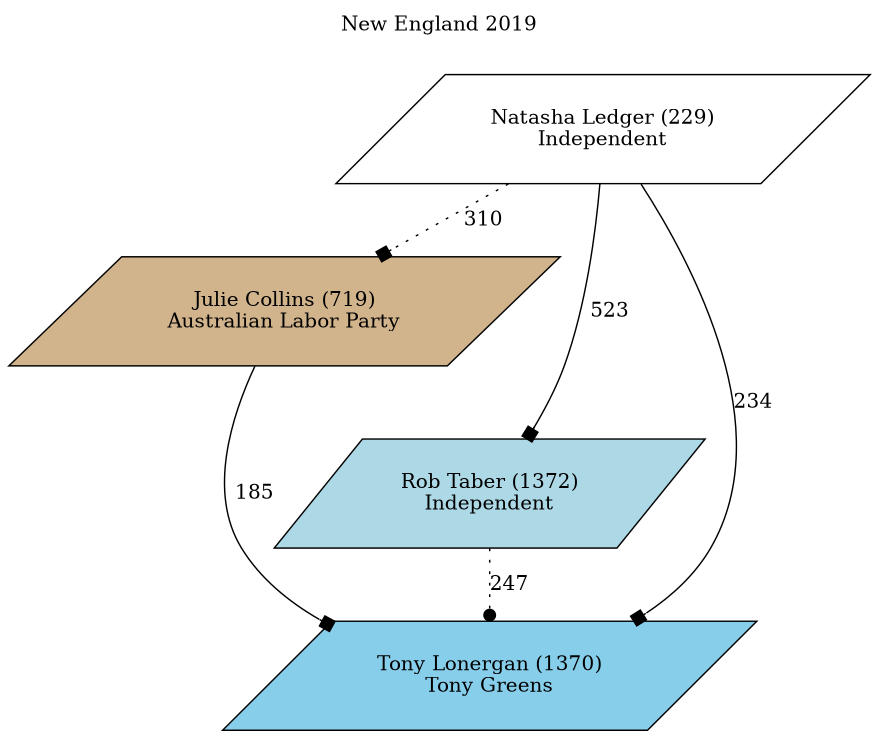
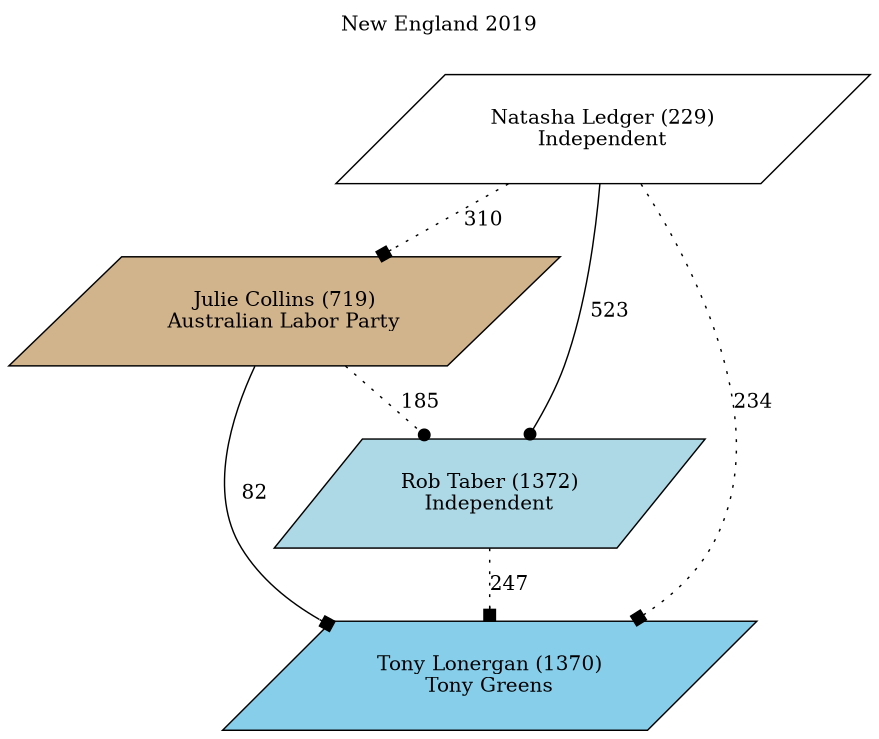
edge "Natasha Ledger (229) Independent" -> "Rob Taber (1372) Independent": arrowhead box -> dot
edge "Julie Collins (719) Australian Labor Party" -> "Rob Taber (1372) Independent": added, label "185"
edge "Natasha Ledger (229) Independent" -> "Tony Lonergan (1370) Tony Greens": style solid -> dotted
edge "Julie Collins (719) Australian Labor Party" -> "Tony Lonergan (1370) Tony Greens": label "185" -> "82"
edge "Rob Taber (1372) Independent" -> "Tony Lonergan (1370) Tony Greens": arrowhead dot -> box
